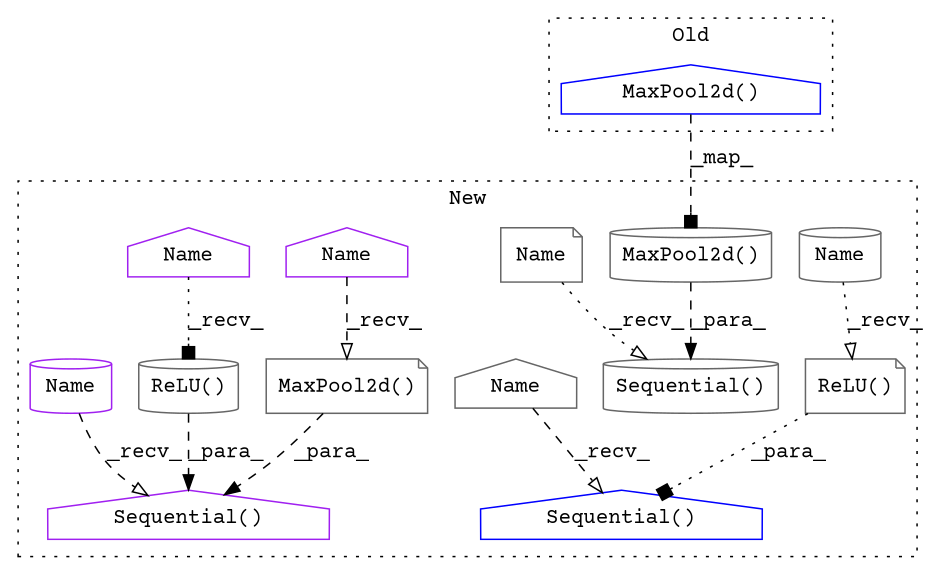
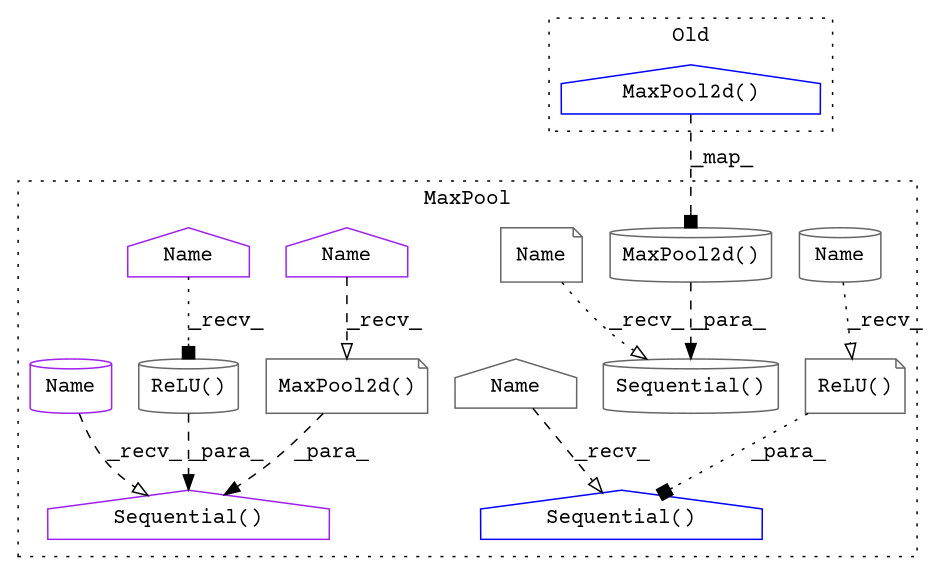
cluster "New": label "New" -> "MaxPool"
